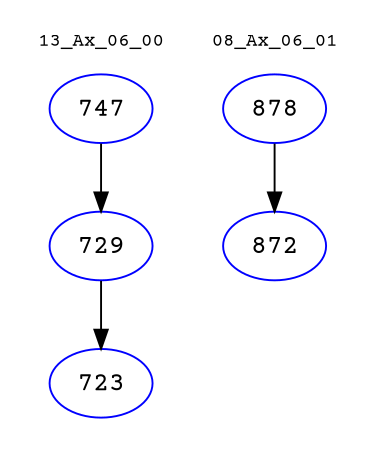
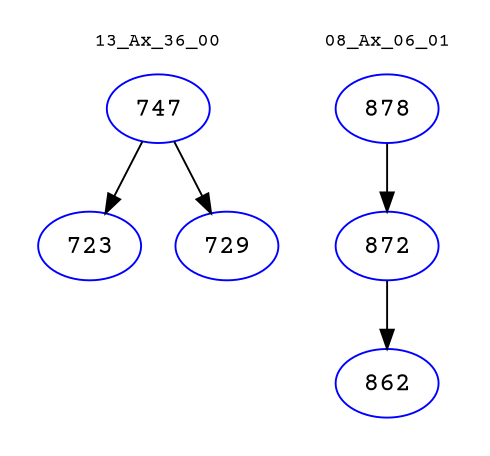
cluster "13_Ax_06_00": label "13_Ax_06_00" -> "13_Ax_36_00"
edge "729" -> "723": now "747" -> "723"
node "862": added
